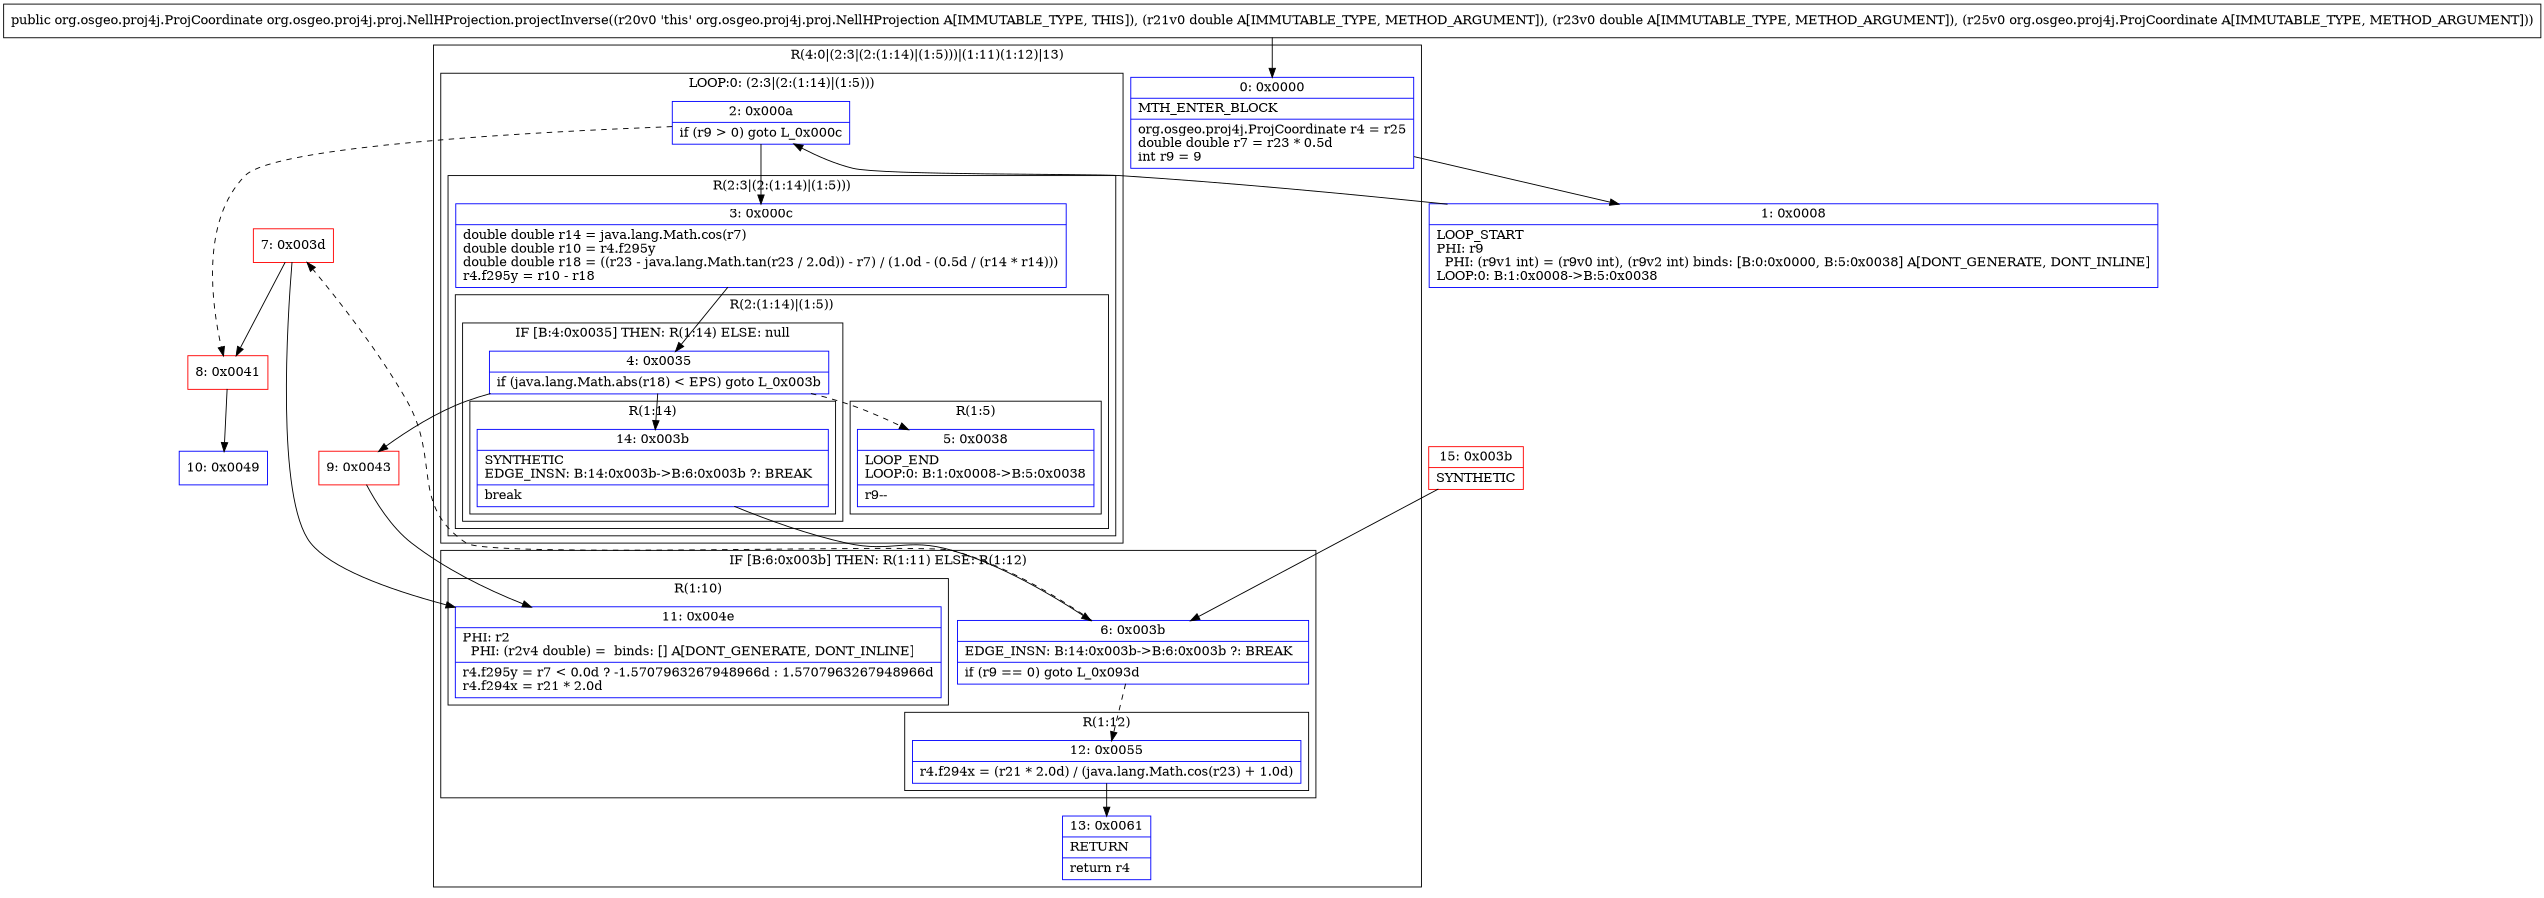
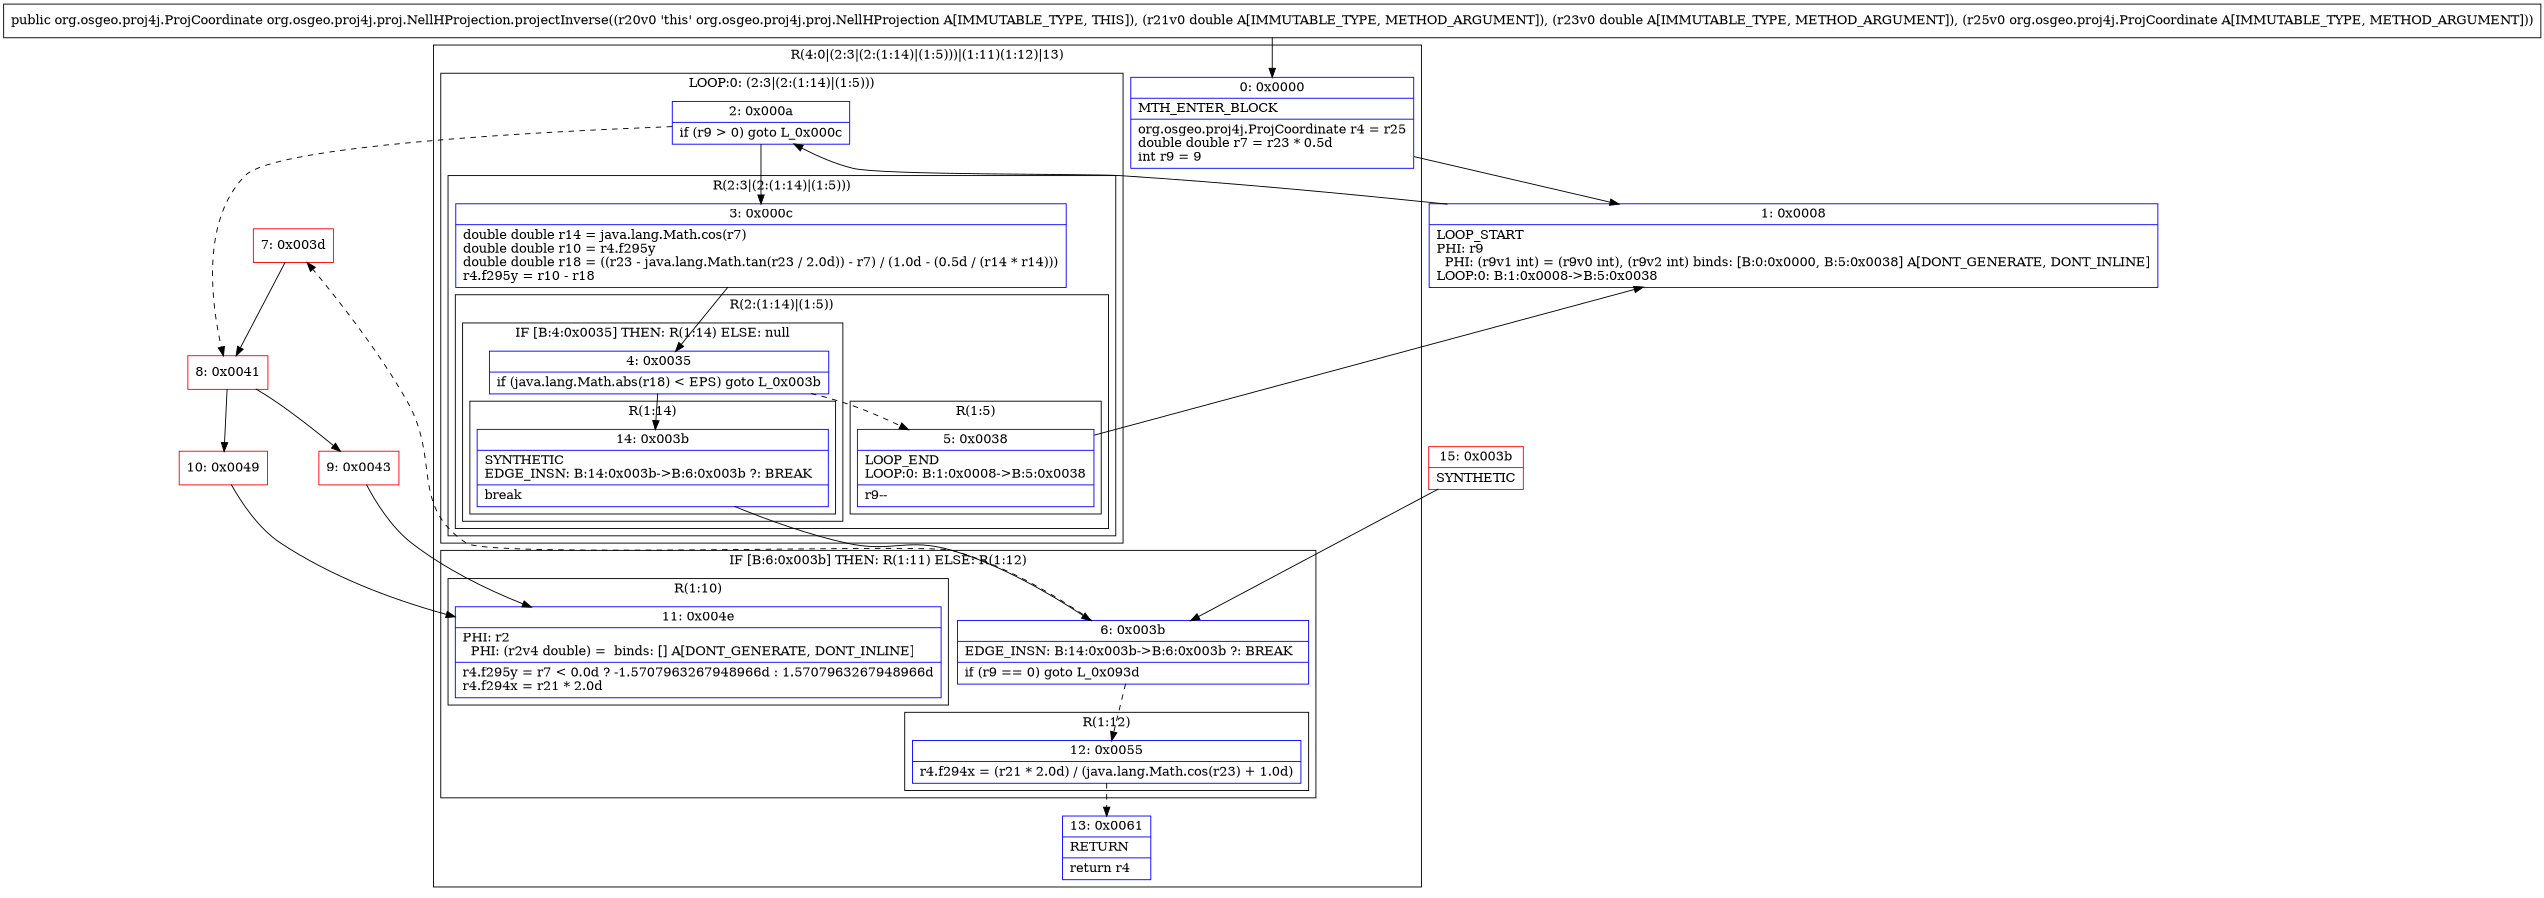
edge "5: 0x0038" -> "1: 0x0008": added
edge "4: 0x0035" -> "9: 0x0043": now "8: 0x0041" -> "9: 0x0043"
node "10: 0x0049": color blue -> red
edge "7: 0x003d" -> "11: 0x004e": now "10: 0x0049" -> "11: 0x004e"
edge "12: 0x0055" -> "13: 0x0061": style solid -> dashed
